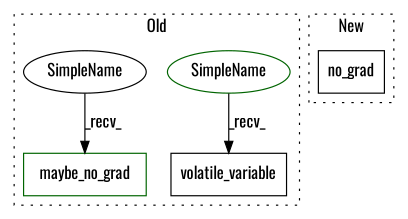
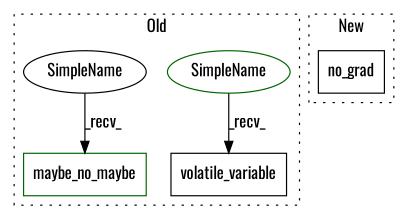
node "maybe_no_grad": label "maybe_no_grad" -> "maybe_no_maybe"
